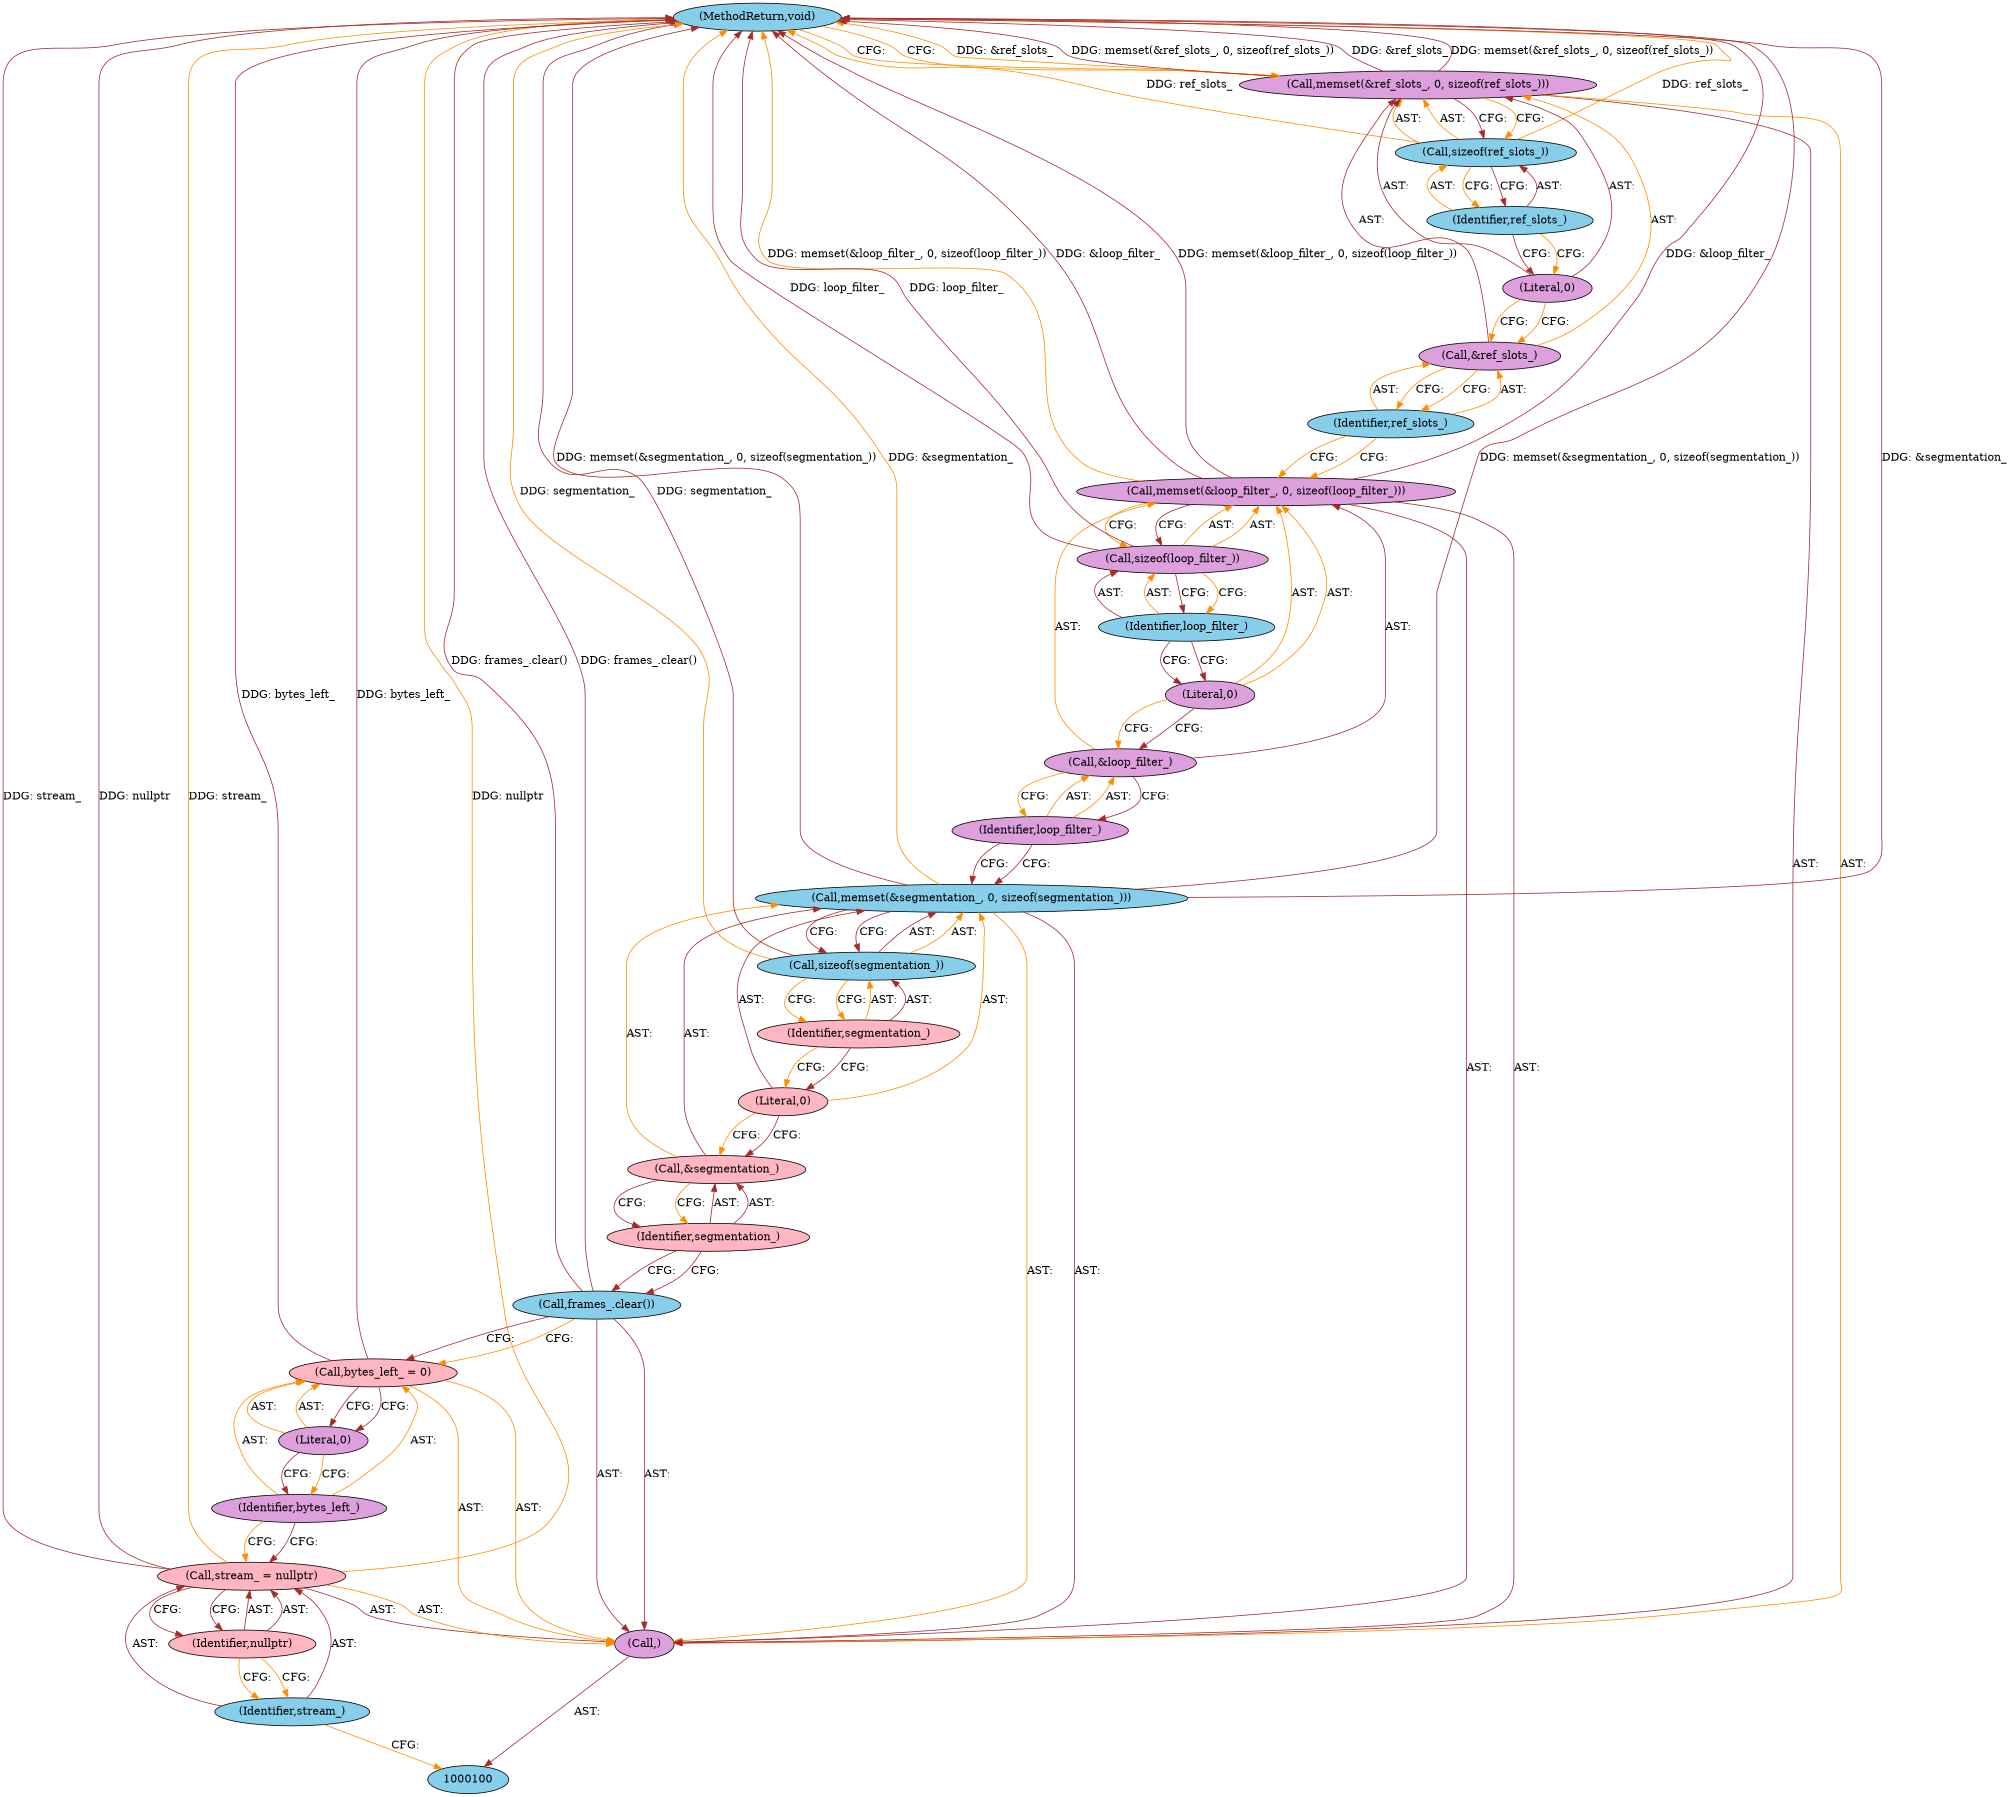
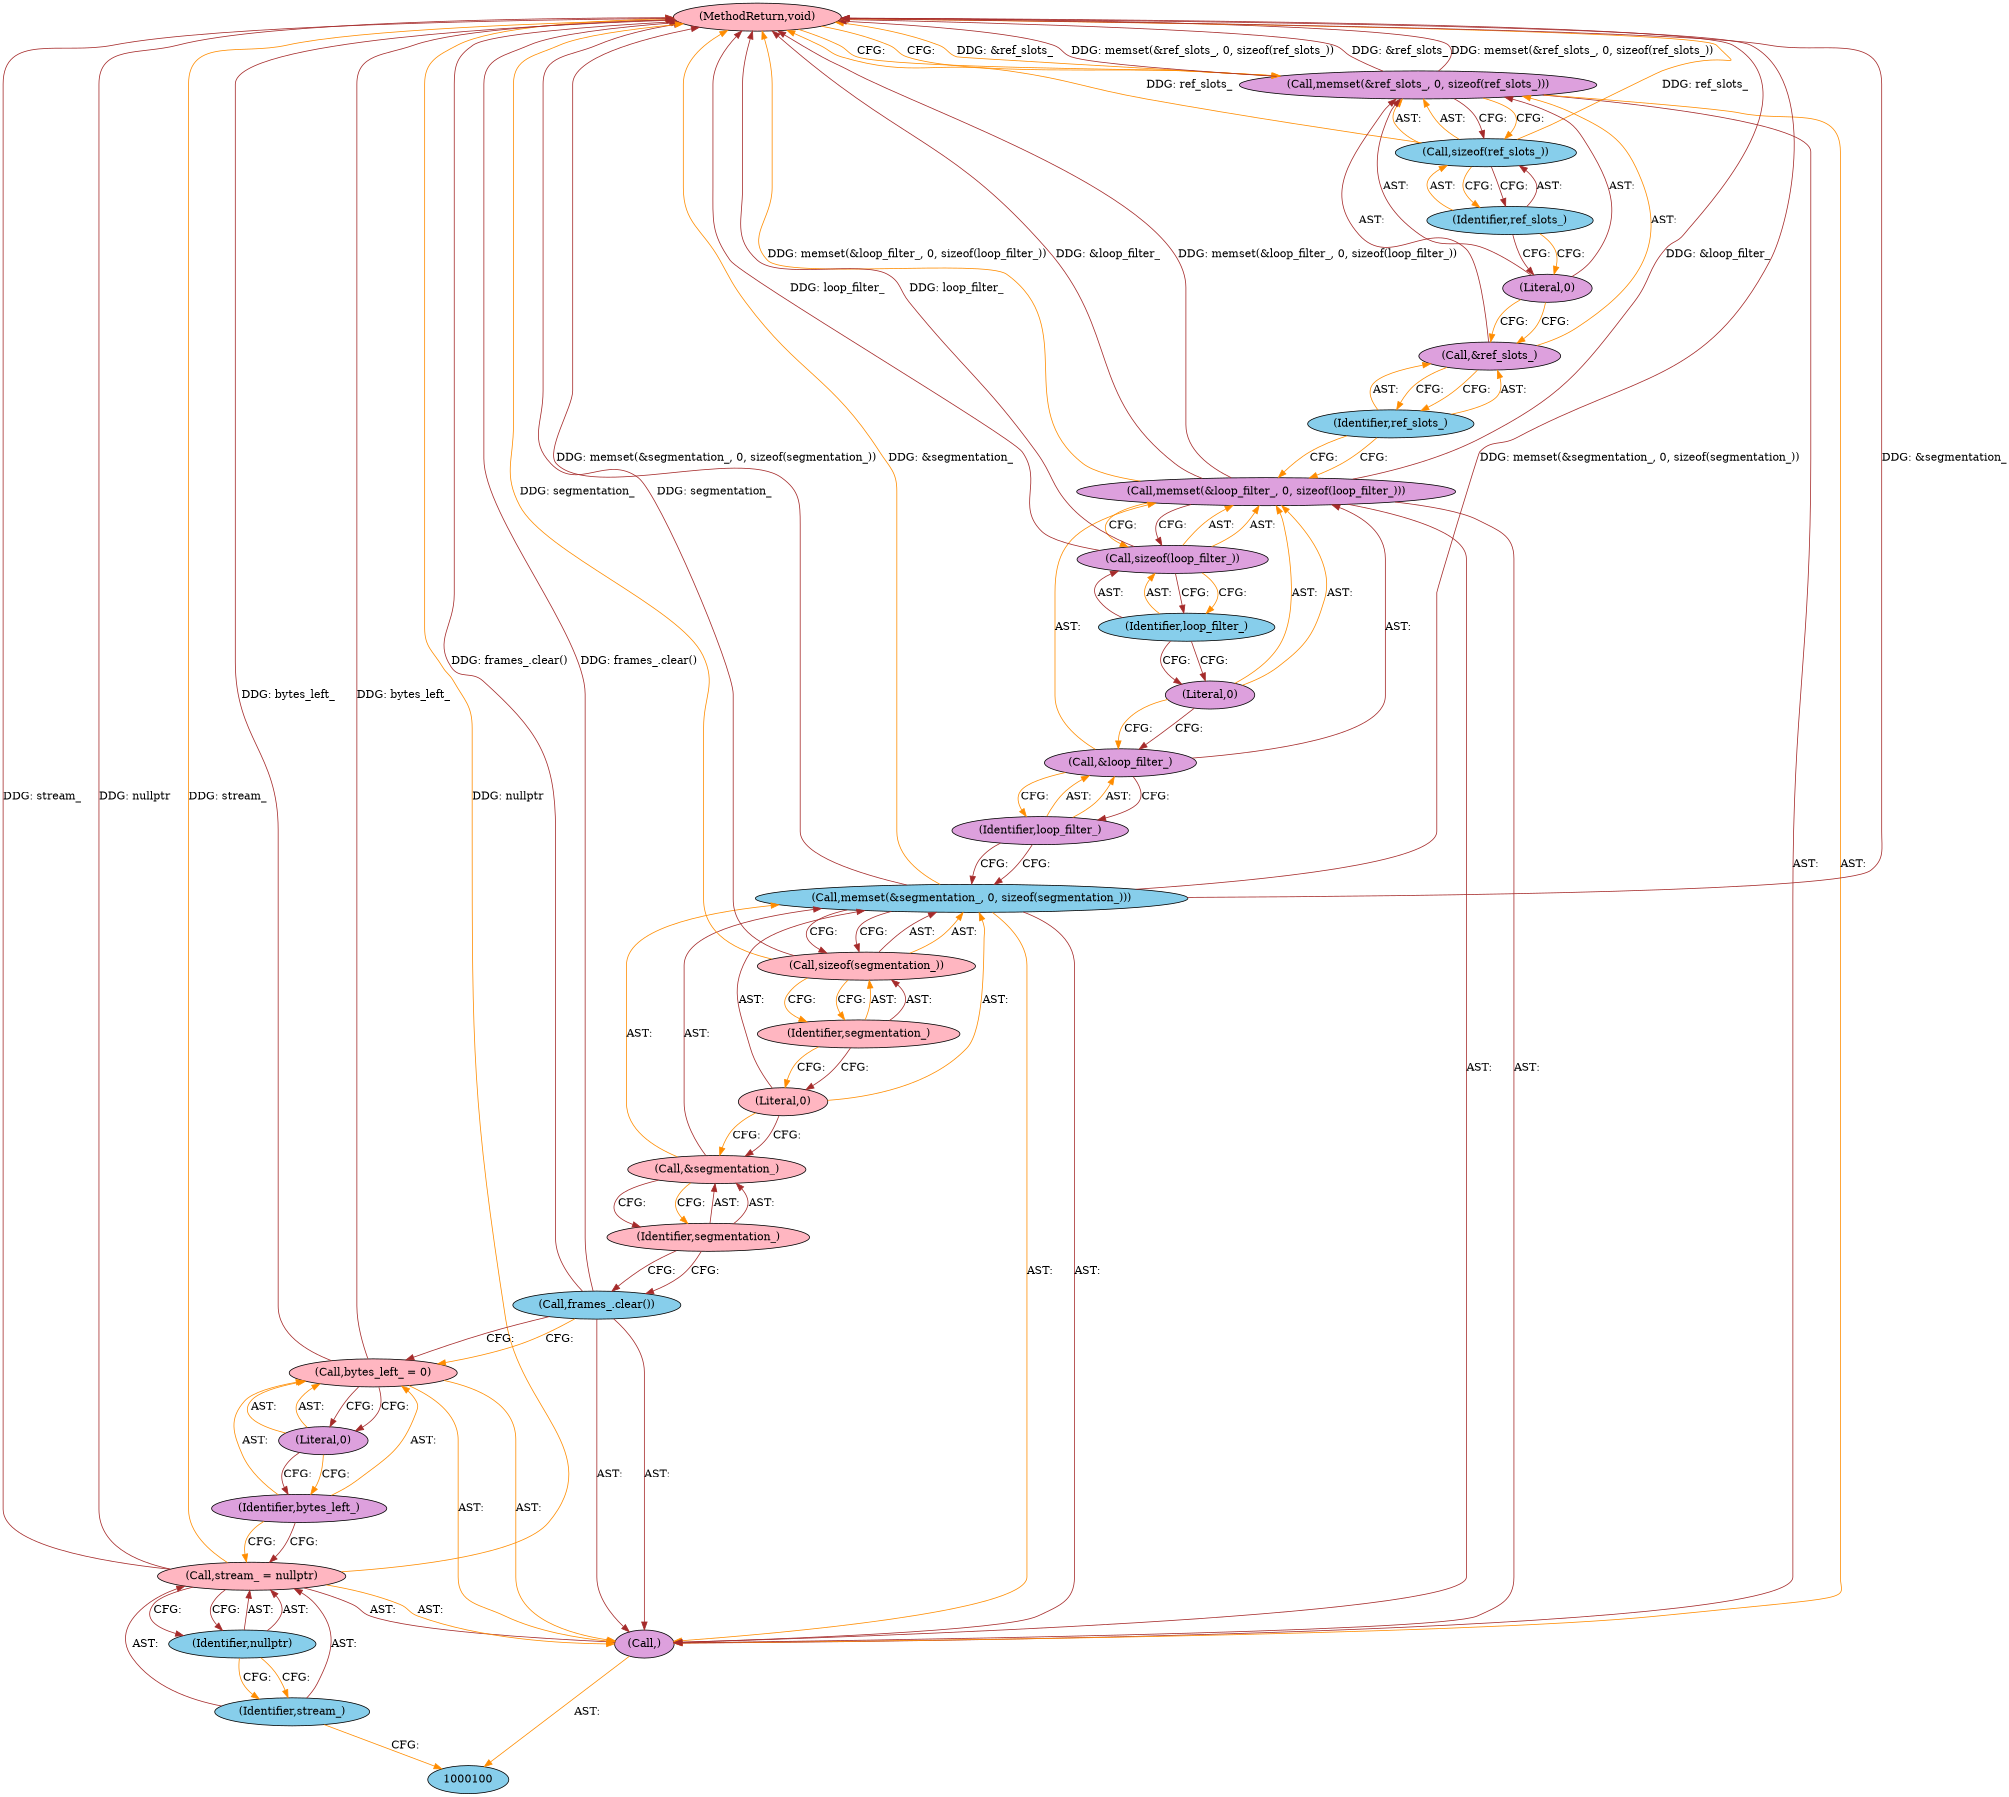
node "(MethodReturn,void)": fillcolor skyblue -> lightpink
node "(Call,sizeof(segmentation_))": fillcolor skyblue -> lightpink
node "(Identifier,nullptr)": fillcolor lightpink -> skyblue
edge "(Call,)" -> "1000100": color brown -> darkorange
